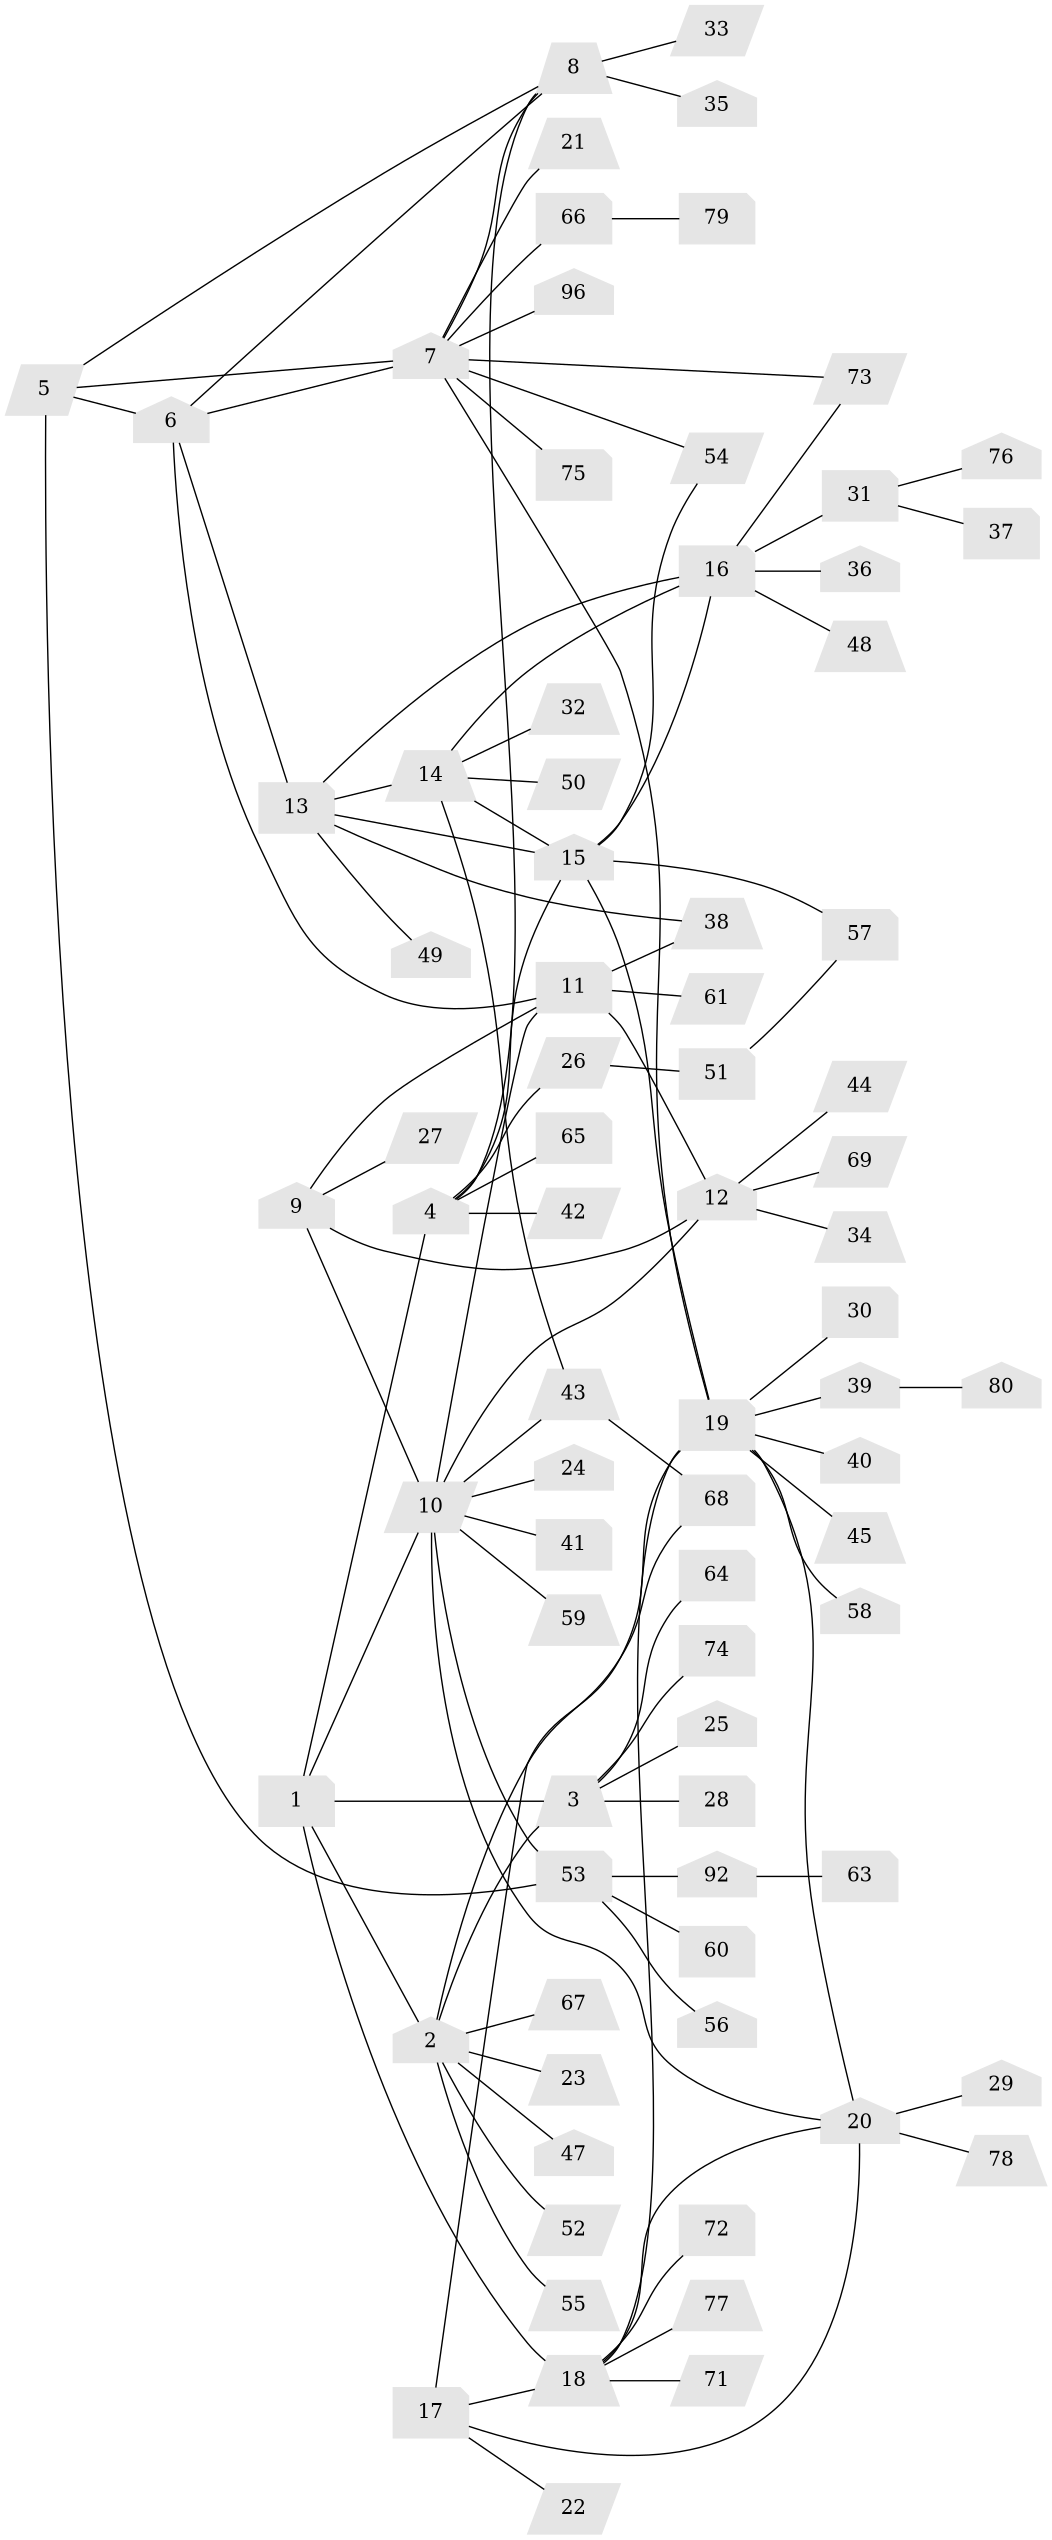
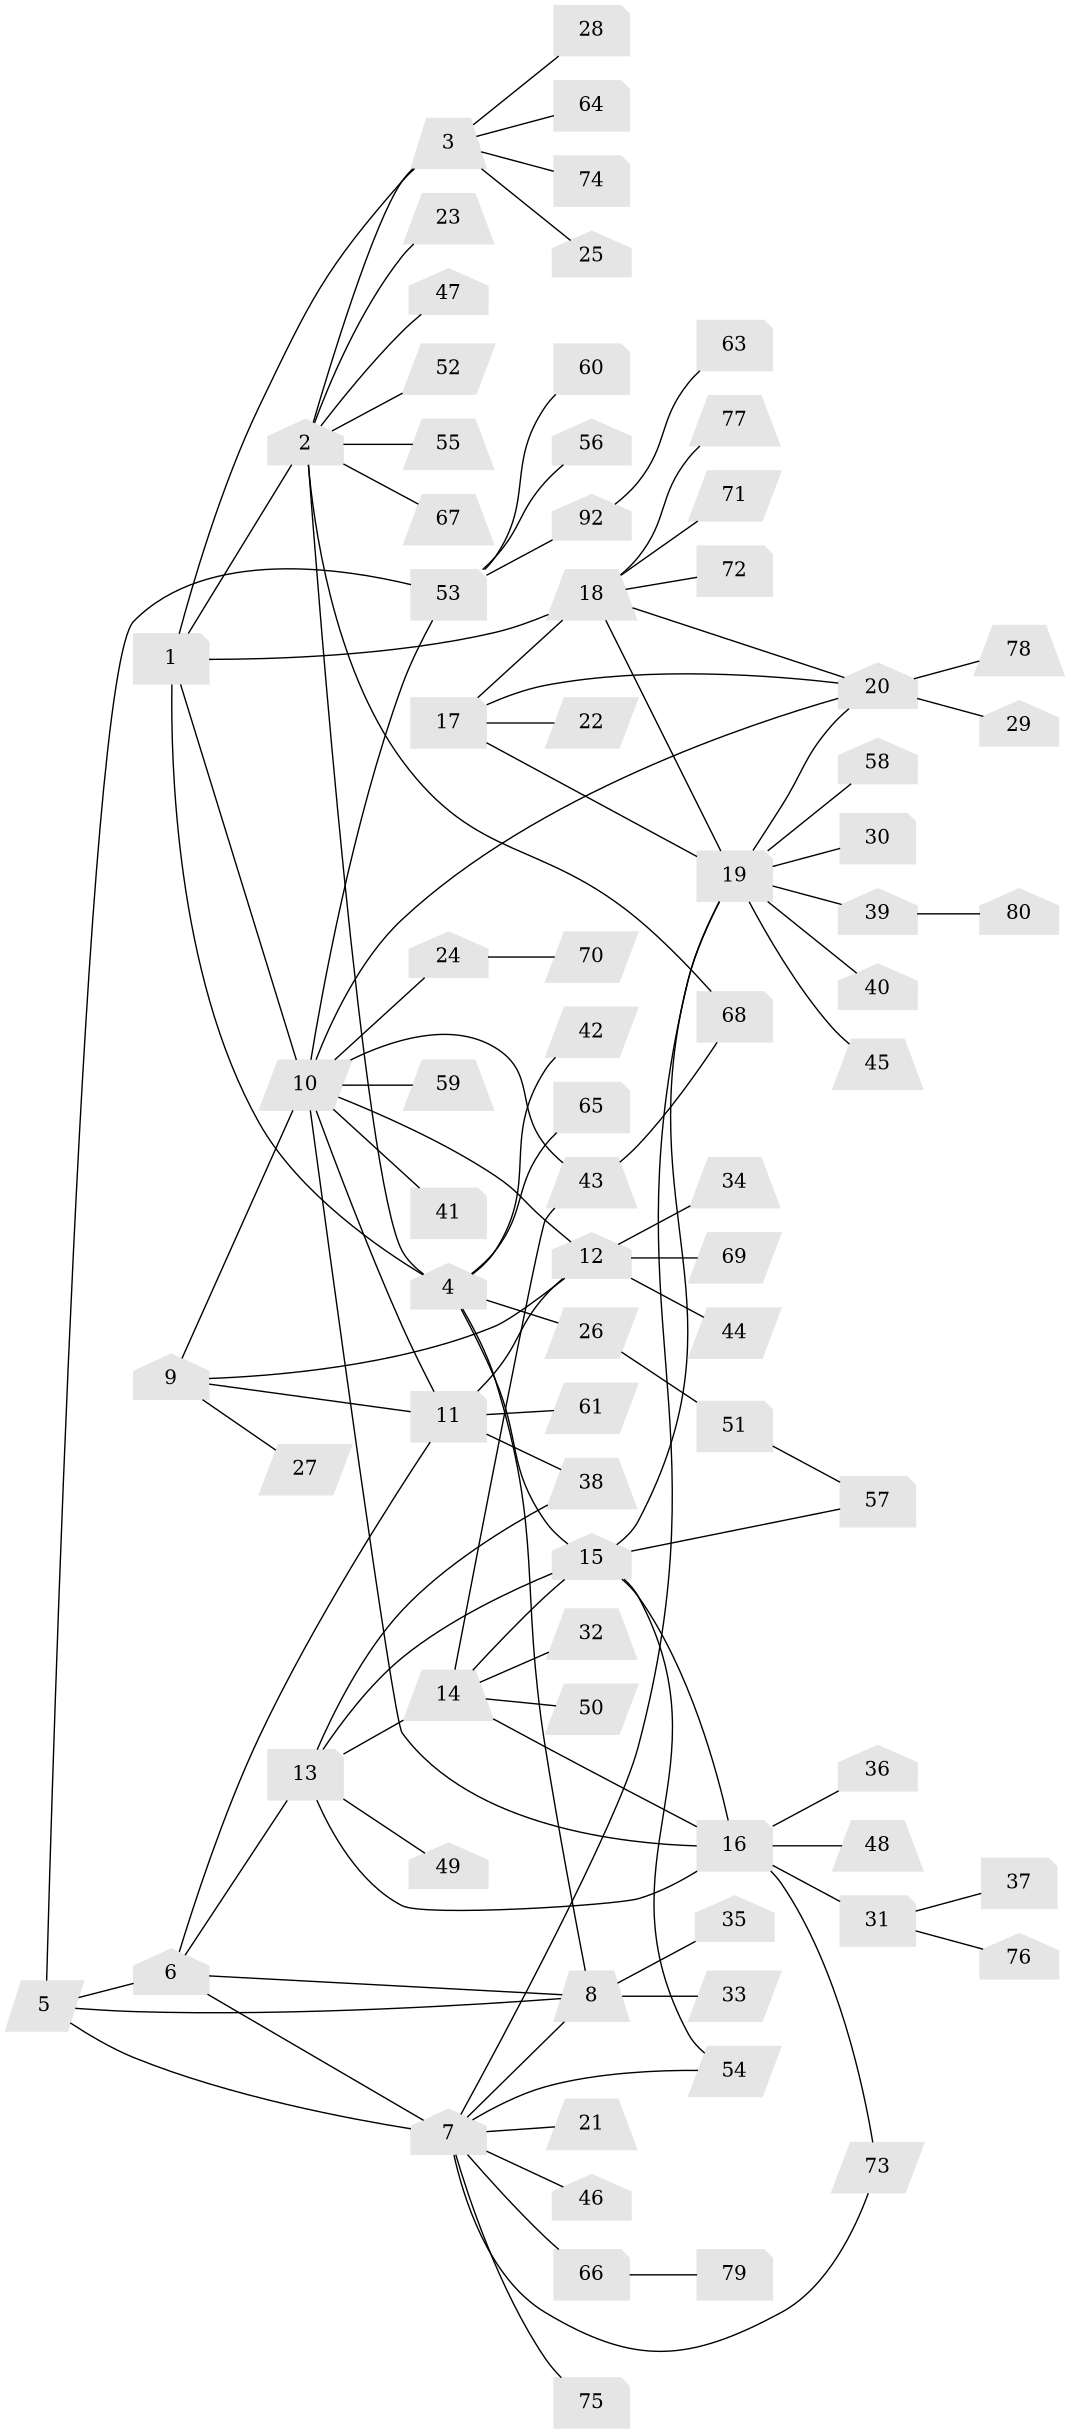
node "96": label "96" -> "46"
edge "2" -- "4": added
node "70": added
edge "10" -- "16": added
